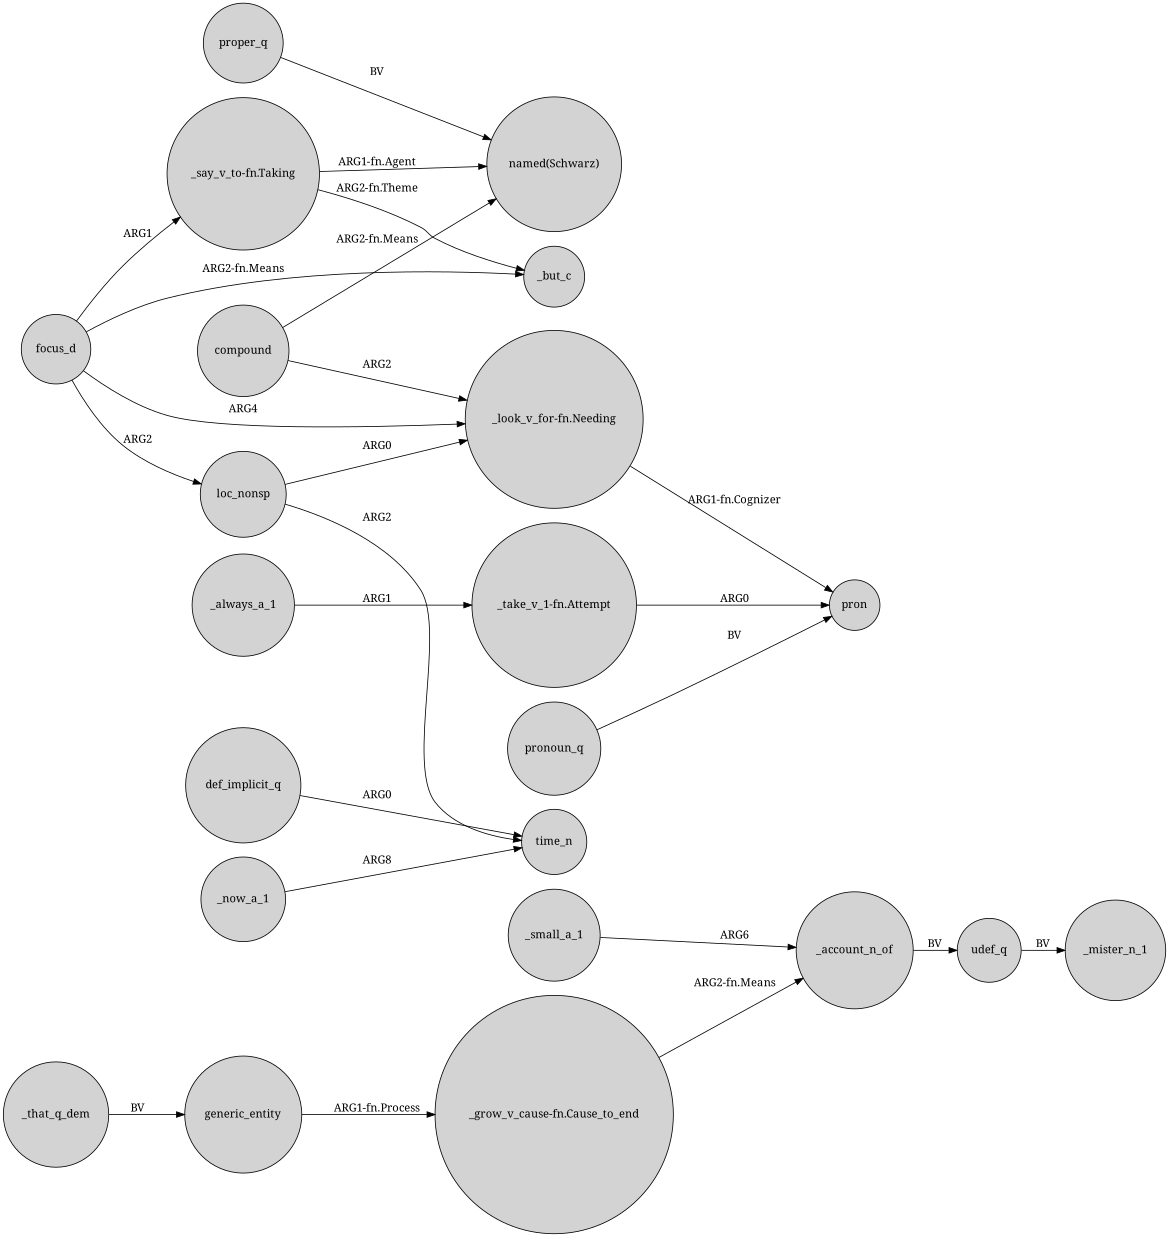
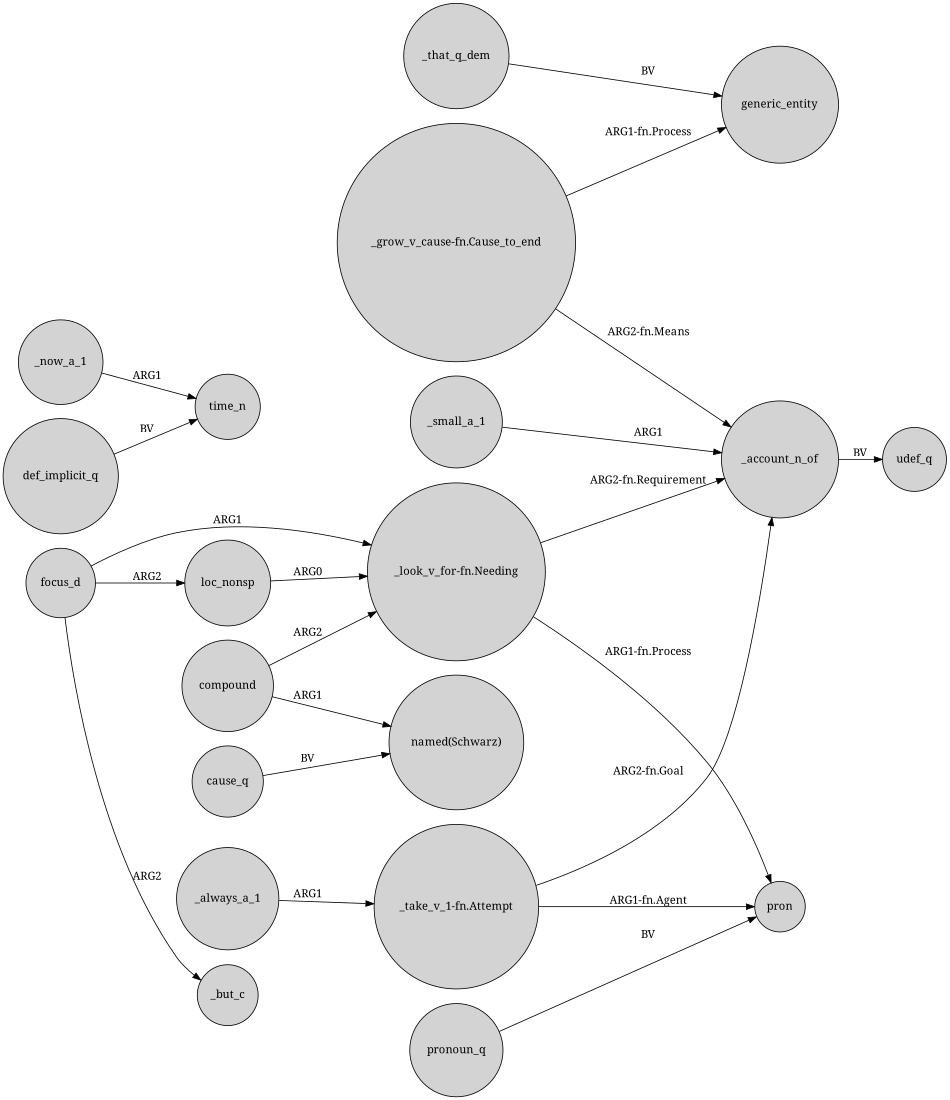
node "proper_q": label "proper_q" -> "cause_q"
node "_say_v_to-fn.Taking": removed
edge "compound" -> "named(Schwarz)": label "ARG2-fn.Means" -> "ARG1"
edge "focus_d" -> "_but_c": label "ARG2-fn.Means" -> "ARG2"
edge "focus_d" -> "_look_v_for-fn.Needing": label "ARG4" -> "ARG1"
edge "_look_v_for-fn.Needing" -> "pron": label "ARG1-fn.Cognizer" -> "ARG1-fn.Process"
edge "_look_v_for-fn.Needing" -> "_account_n_of": added, label "ARG2-fn.Requirement"
edge "_take_v_1-fn.Attempt" -> "pron": label "ARG0" -> "ARG1-fn.Agent"
edge "loc_nonsp" -> "time_n": removed, label "ARG2"
edge "_take_v_1-fn.Attempt" -> "_account_n_of": added, label "ARG2-fn.Goal"
edge "def_implicit_q" -> "time_n": label "ARG0" -> "BV"
edge "_now_a_1" -> "time_n": label "ARG8" -> "ARG1"
edge "_small_a_1" -> "_account_n_of": label "ARG6" -> "ARG1"
node "_mister_n_1": removed
edge "generic_entity" -> "_grow_v_cause-fn.Cause_to_end": reversed
